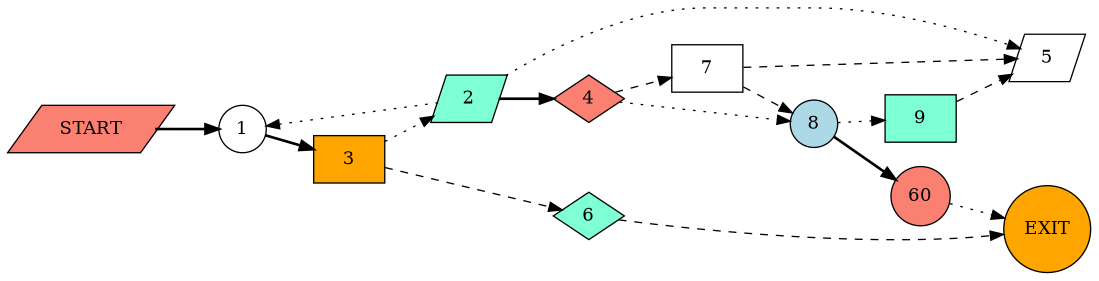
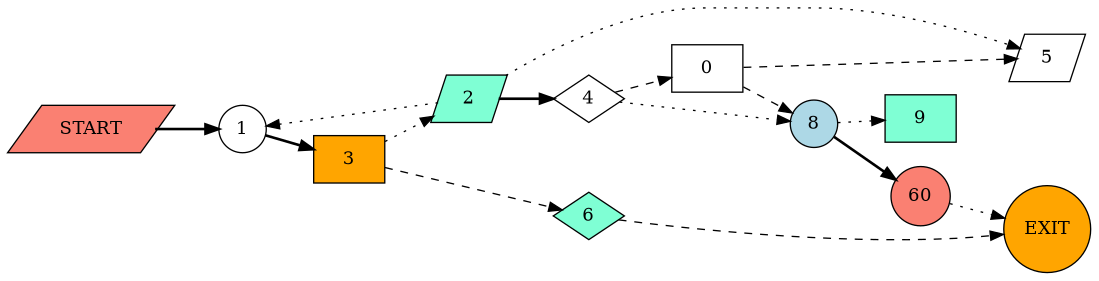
node "7": label "7" -> "0"
edge "9" -> "5": removed
node "4": fillcolor salmon -> white
